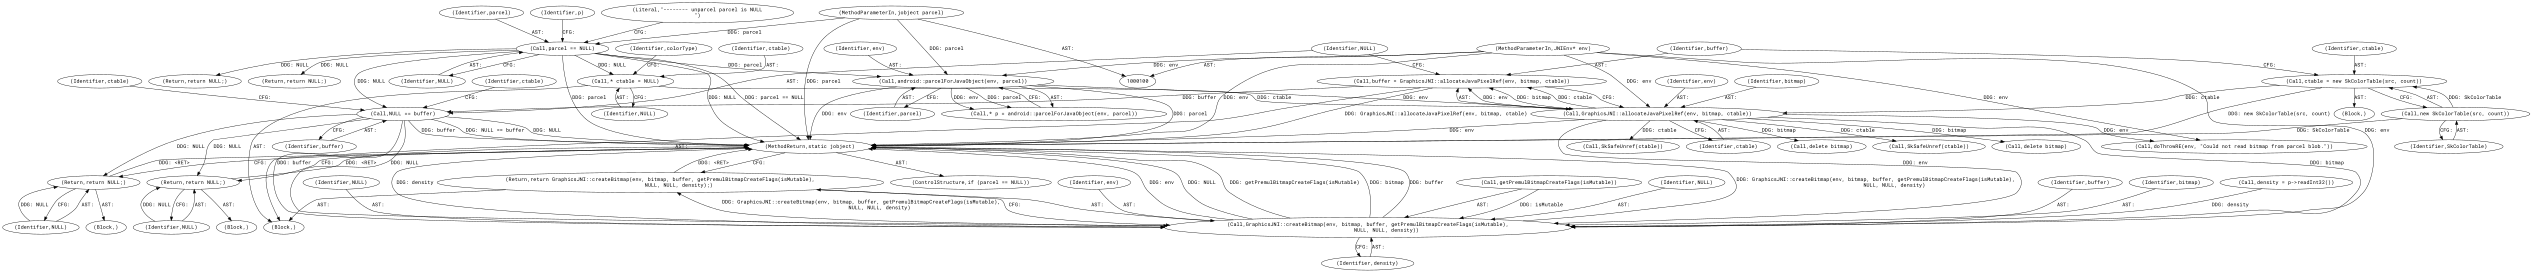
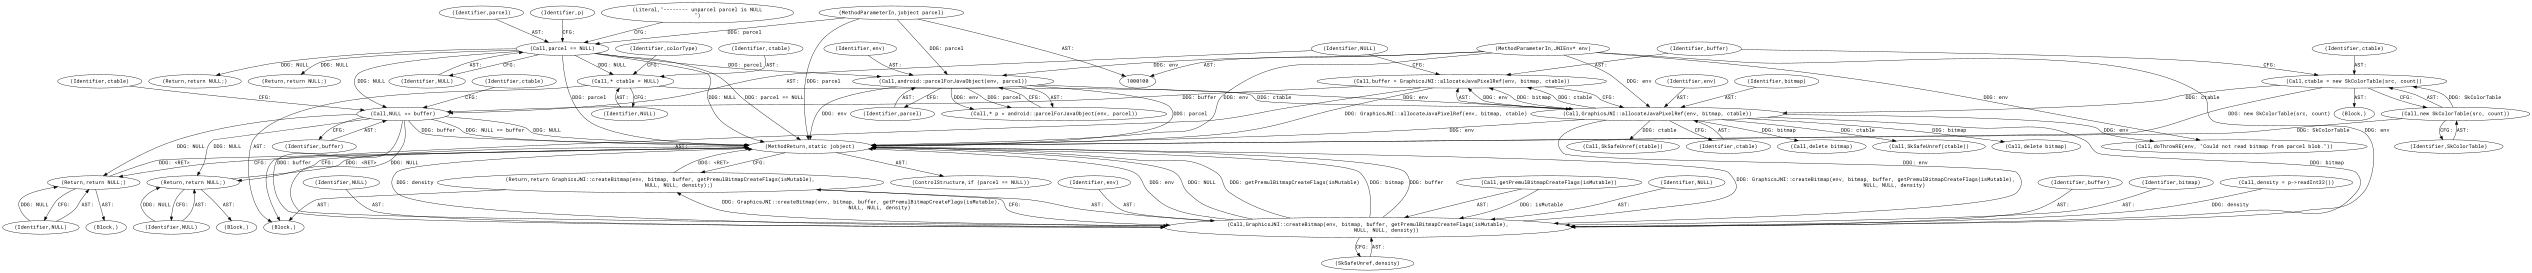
node "(Identifier,density)": label "(Identifier,density)" -> "(SkSafeUnref,density)"
